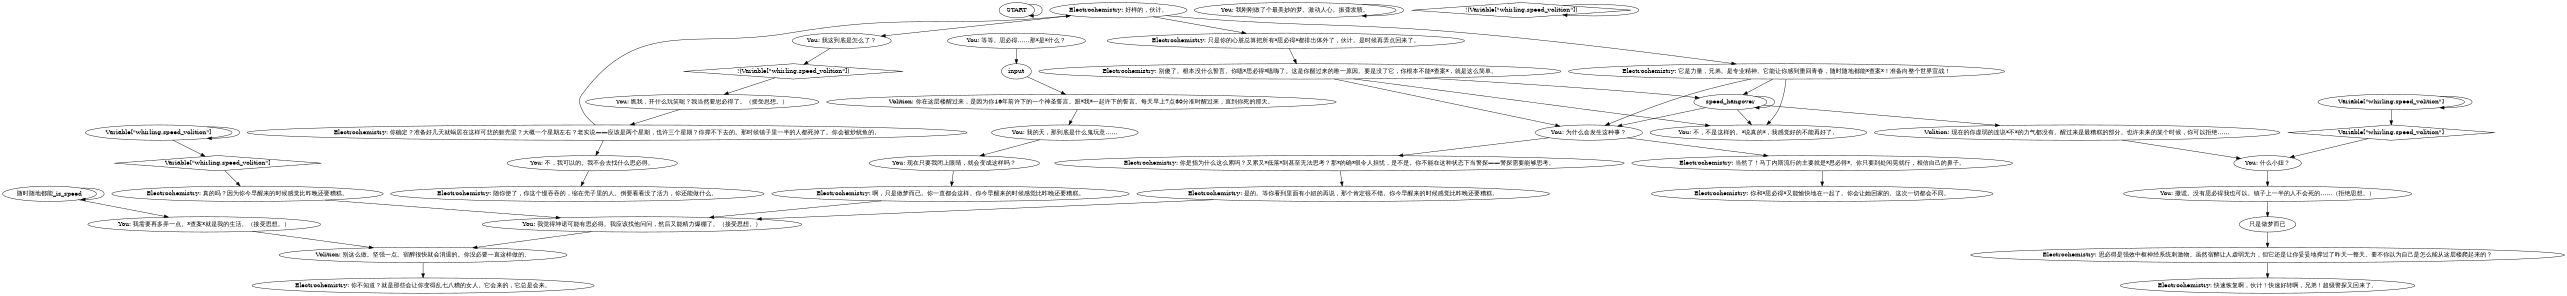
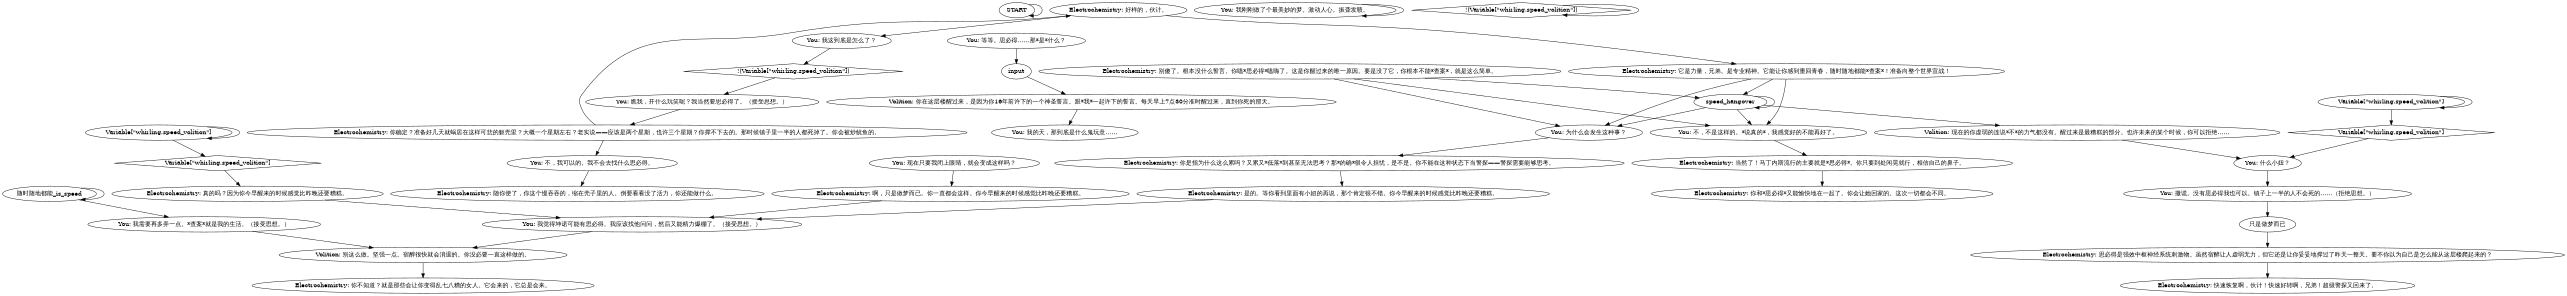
node "Electrochemistry: 只是你的心脏总算把所有*思必得*都排出体外了，伙计。是时候再弄点回来了。": removed
edge "You: 我的天，那到底是什么鬼玩意……" -> "You: 现在只要我闭上眼睛，就会变成这样吗？": removed
edge "You: 为什么会发生这种事？" -> "Electrochemistry: 当然了！马丁内斯流行的主要就是*思必得*。你只要到处闲晃就行，相信自己的鼻子。": now "You: 不，不是这样的。*说真的*，我感觉好的不能再好了。" -> "Electrochemistry: 当然了！马丁内斯流行的主要就是*思必得*。你只要到处闲晃就行，相信自己的鼻子。"
